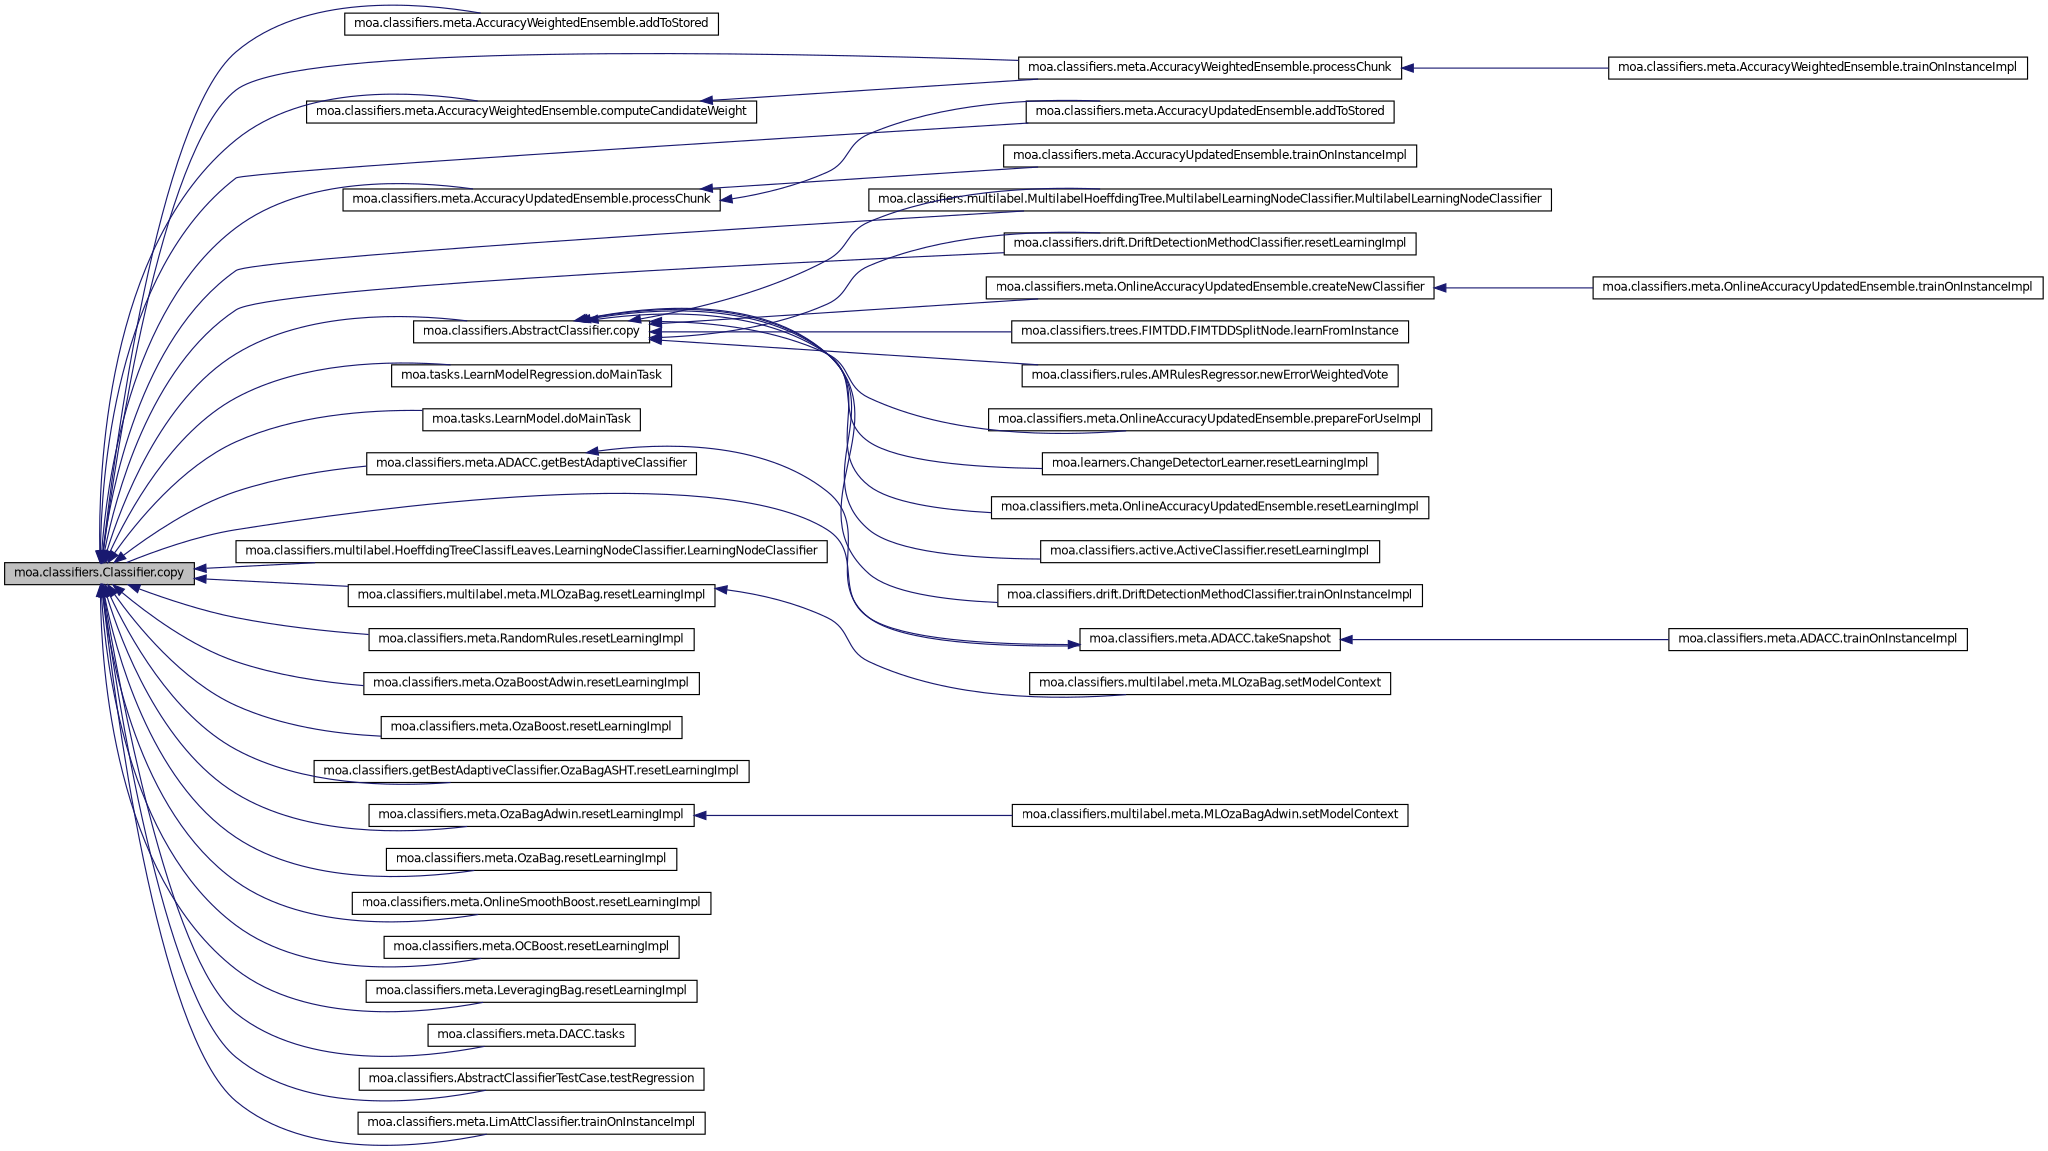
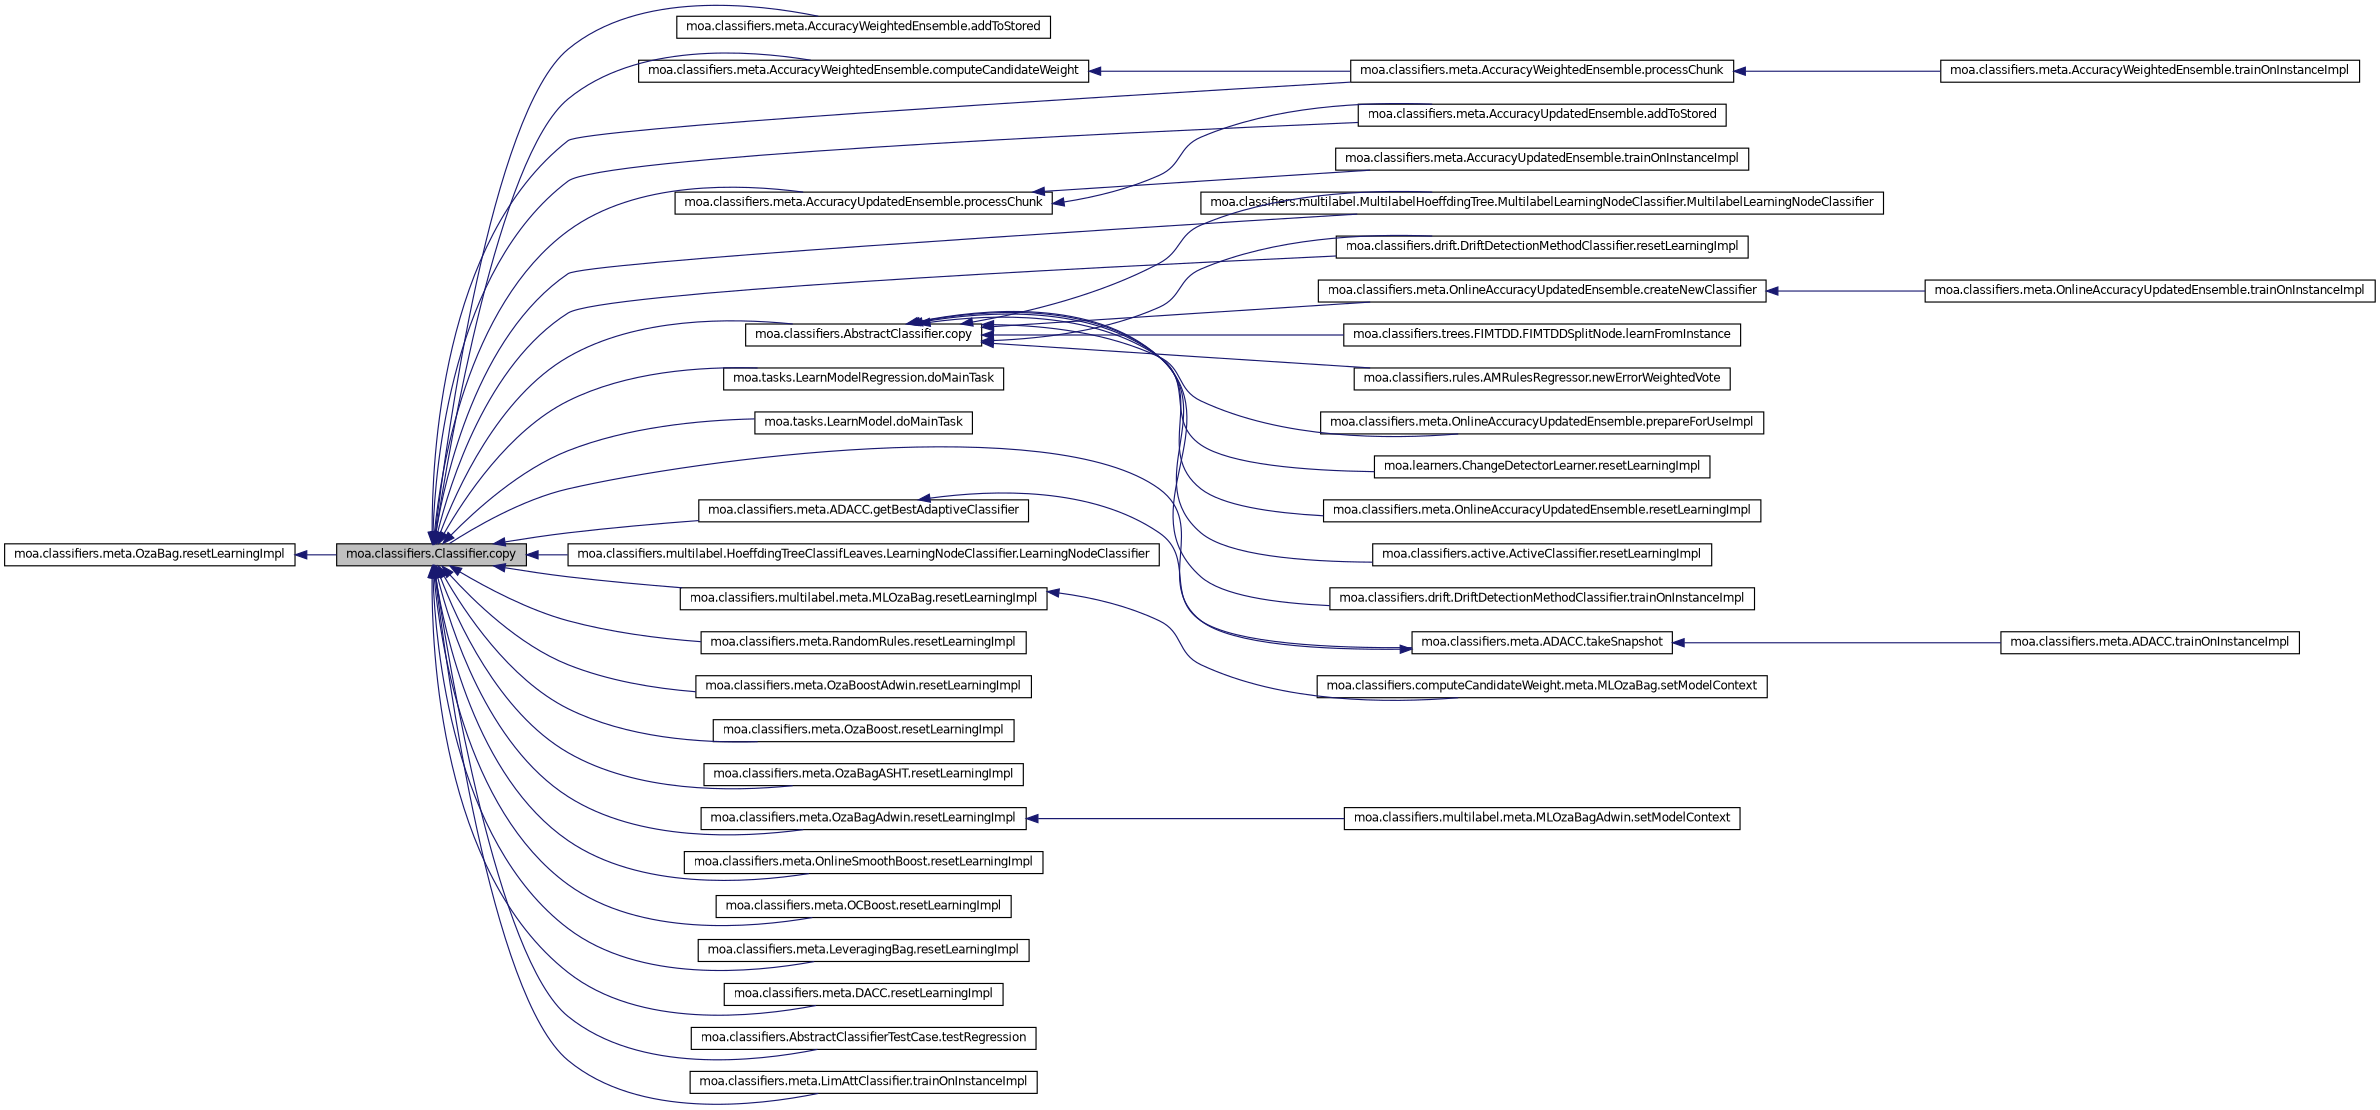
node "moa.classifiers.multilabel.meta.MLOzaBag.setModelContext": label "moa.classifiers.multilabel.meta.MLOzaBag.setModelContext" -> "moa.classifiers.computeCandidateWeight.meta.MLOzaBag.setModelContext"
node "moa.classifiers.getBestAdaptiveClassifier.OzaBagASHT.resetLearningImpl": label "moa.classifiers.getBestAdaptiveClassifier.OzaBagASHT.resetLearningImpl" -> "moa.classifiers.meta.OzaBagASHT.resetLearningImpl"
edge "moa.classifiers.meta.OzaBag.resetLearningImpl" -> "moa.classifiers.Classifier.copy": reversed
node "moa.classifiers.meta.DACC.tasks": label "moa.classifiers.meta.DACC.tasks" -> "moa.classifiers.meta.DACC.resetLearningImpl"
